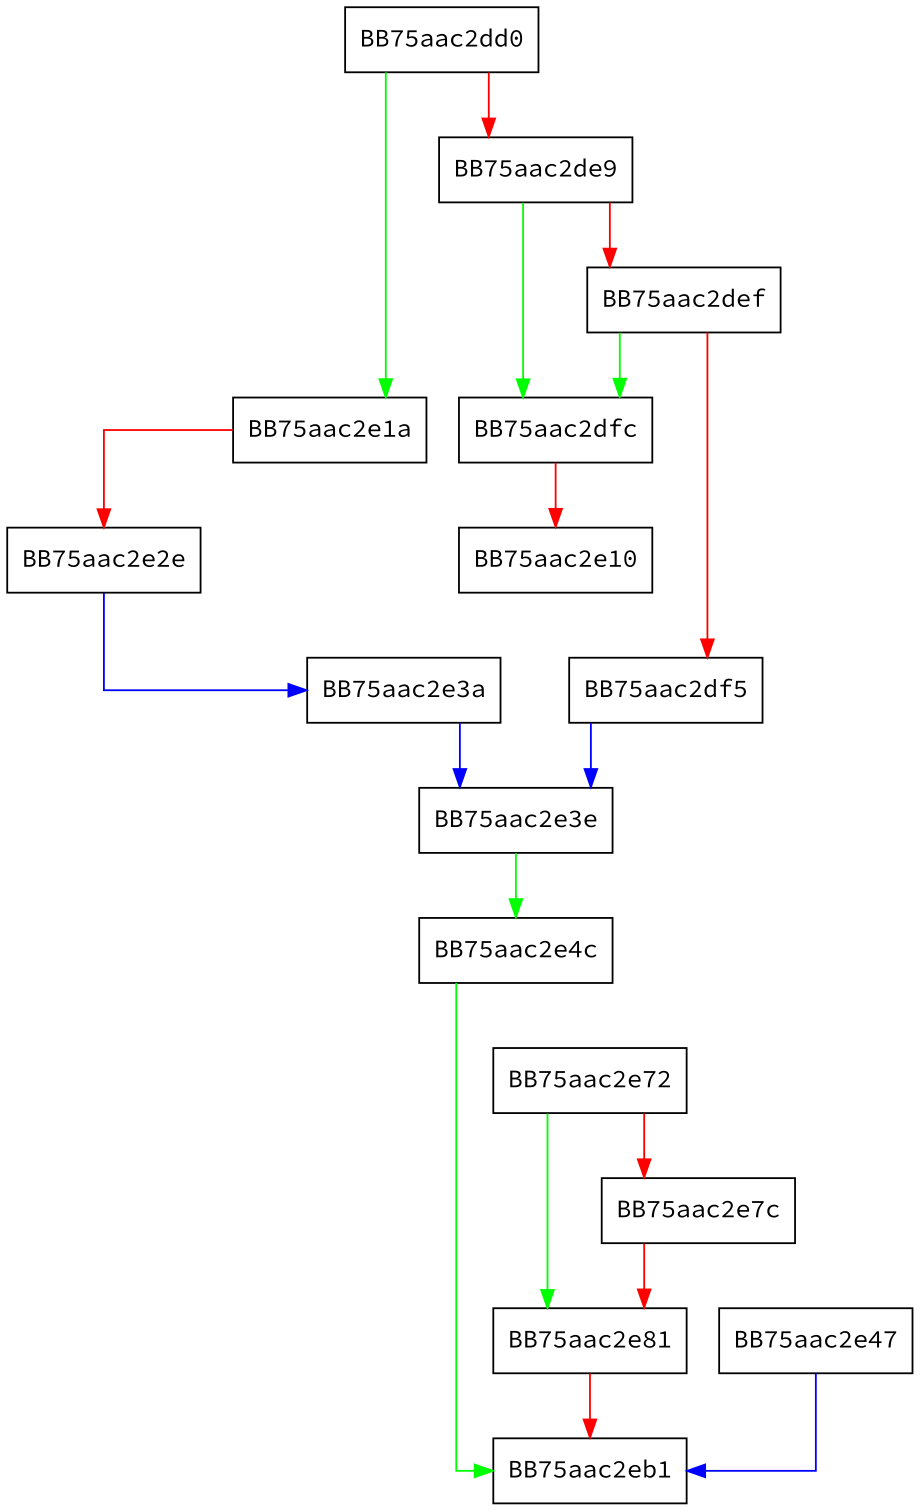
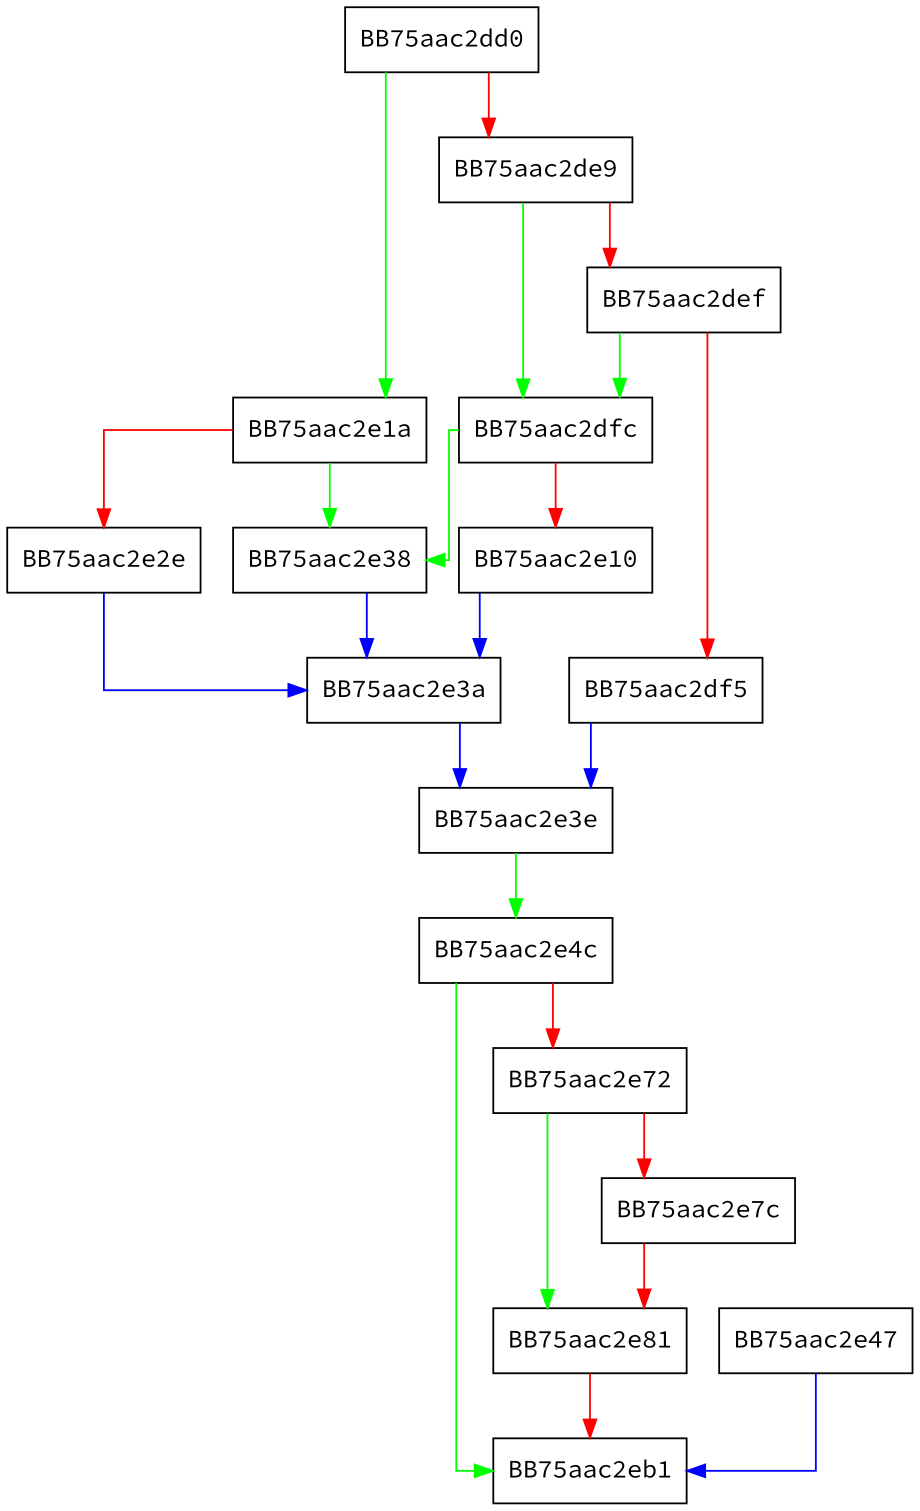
node "BB75aac2e38": added
edge "BB75aac2e10" -> "BB75aac2e3a": added
edge "BB75aac2e4c" -> "BB75aac2e72": added
